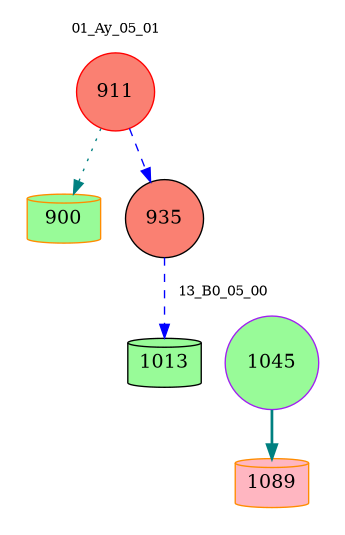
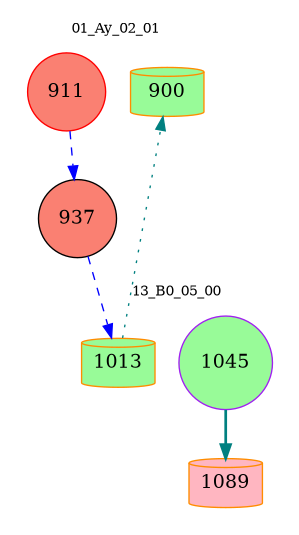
cluster "01_Ay_05_01": label "01_Ay_05_01" -> "01_Ay_02_01"
edge "911" -> "900": now "1013" -> "900"
node "935": label "935" -> "937"
node "1013": color black -> darkorange
